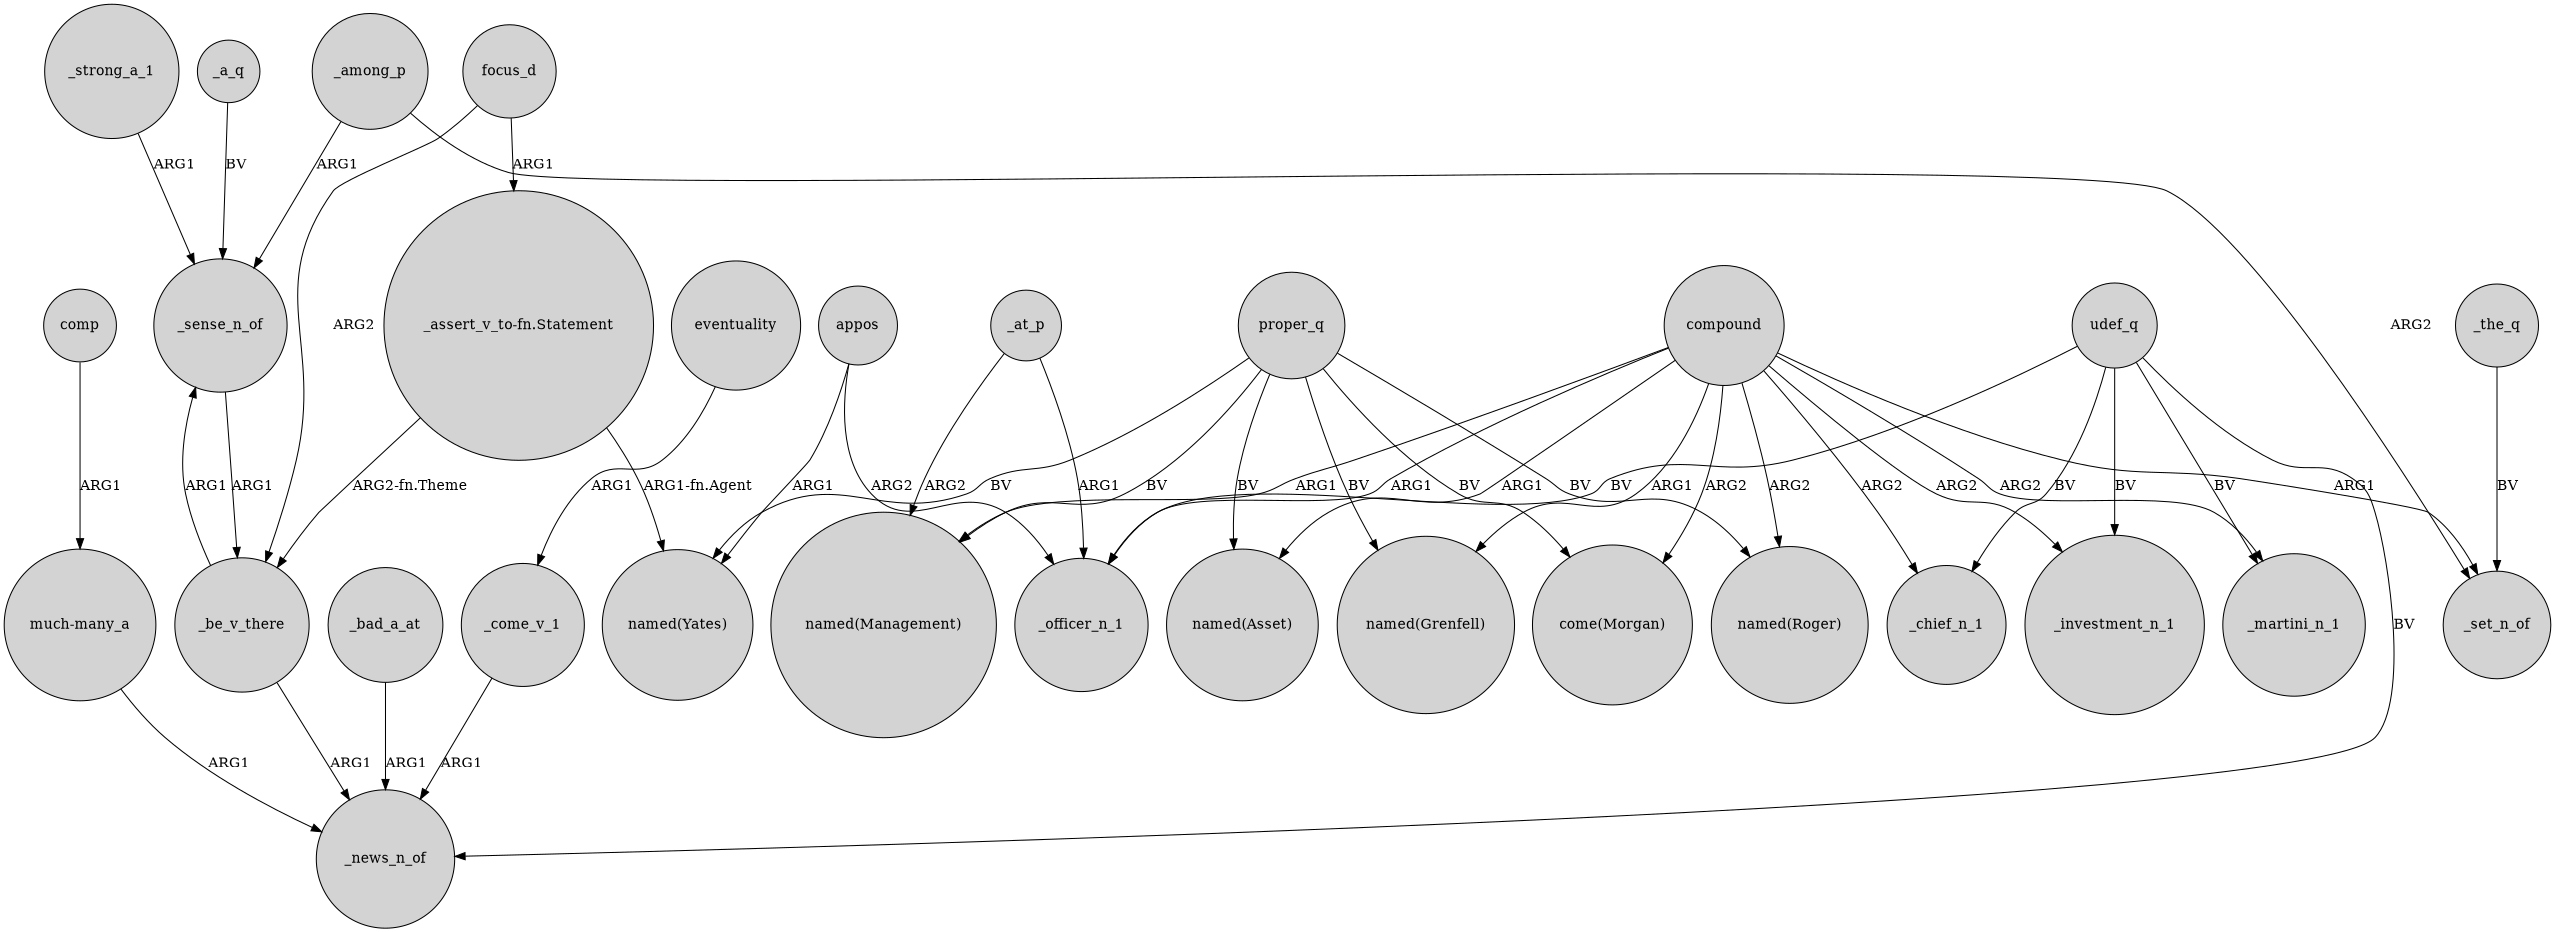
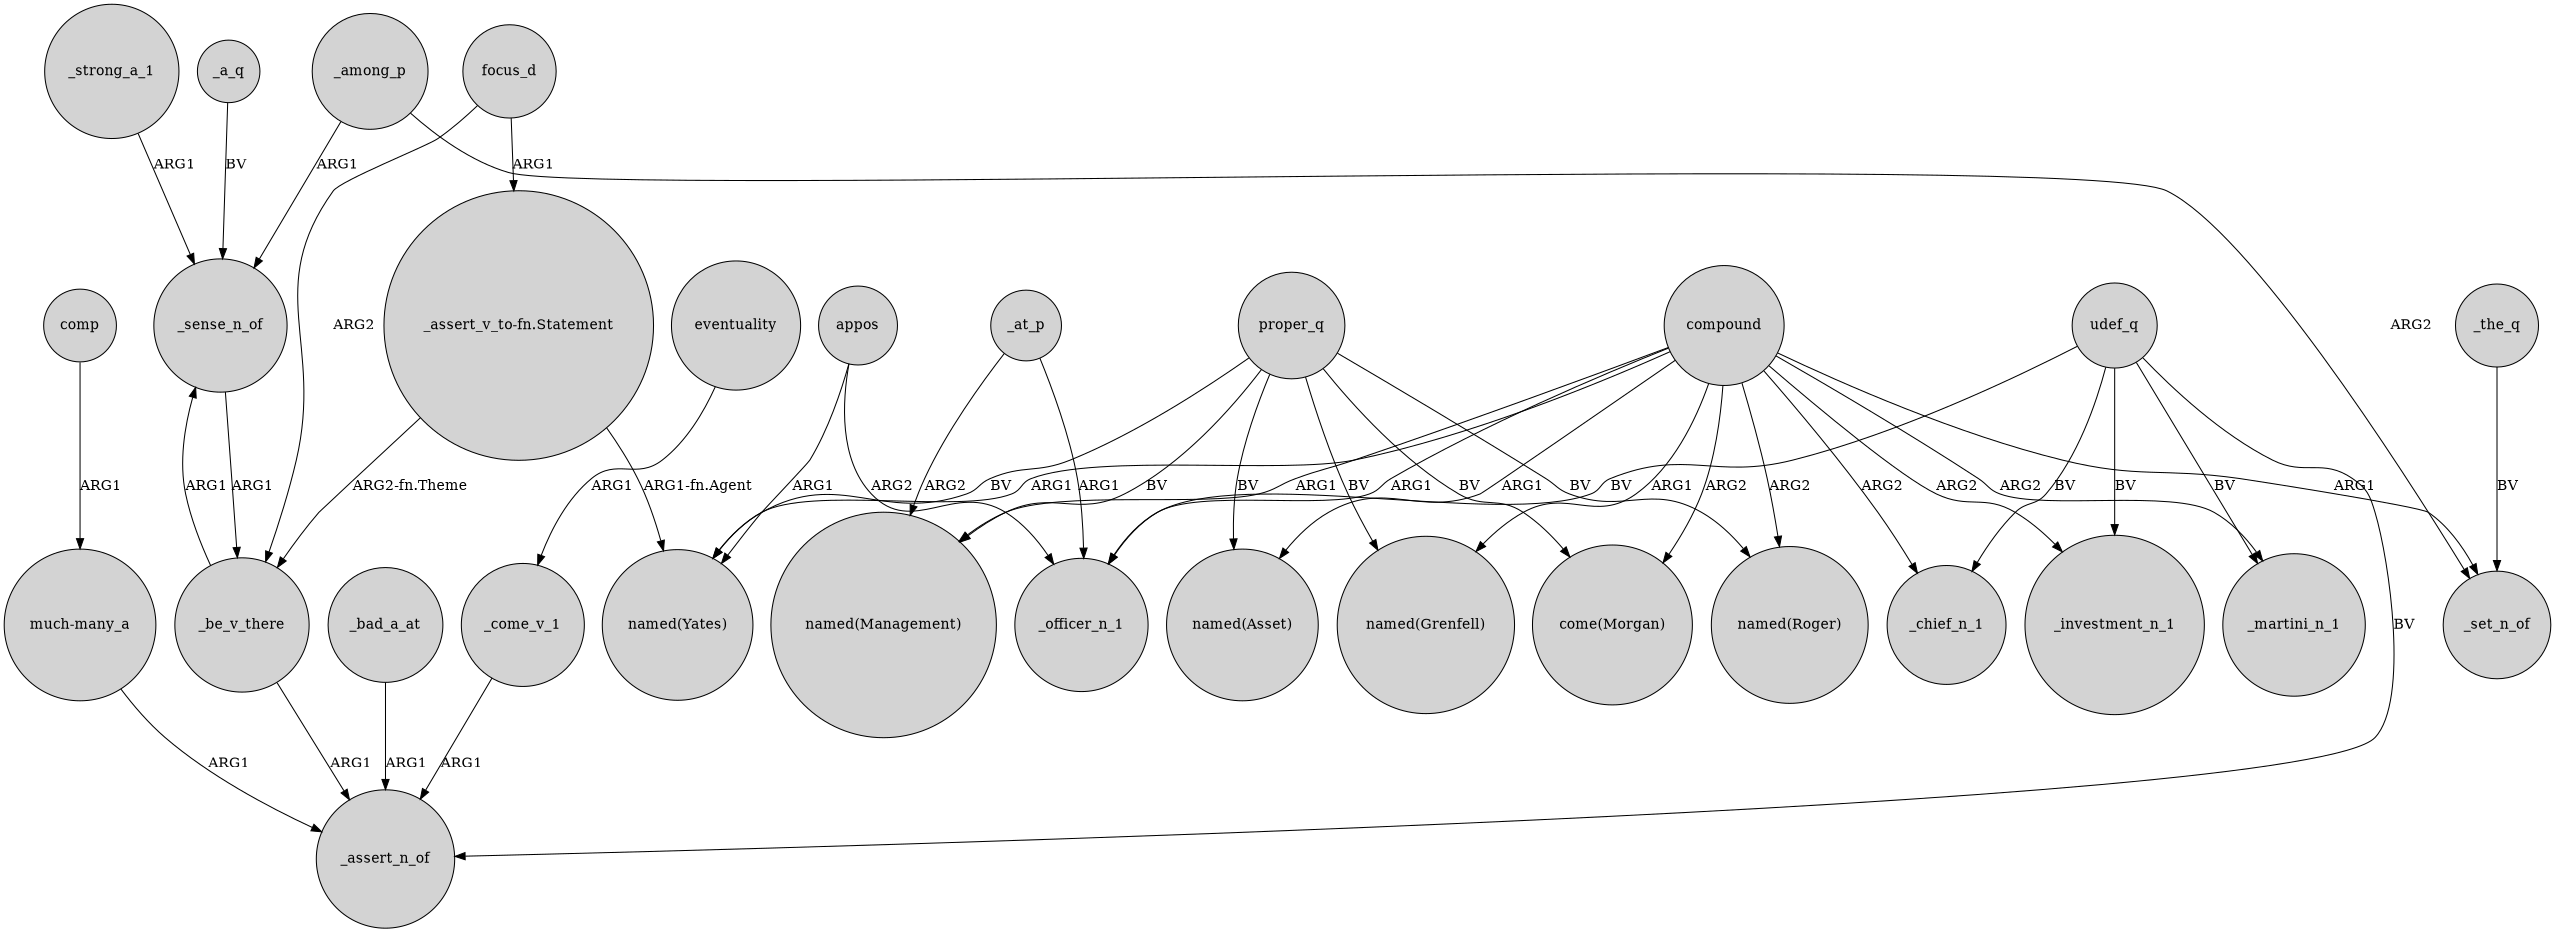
edge "compound" -> "named(Yates)": added, label "ARG1"
node "_news_n_of": label "_news_n_of" -> "_assert_n_of"
